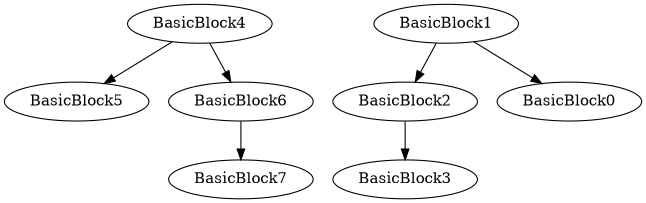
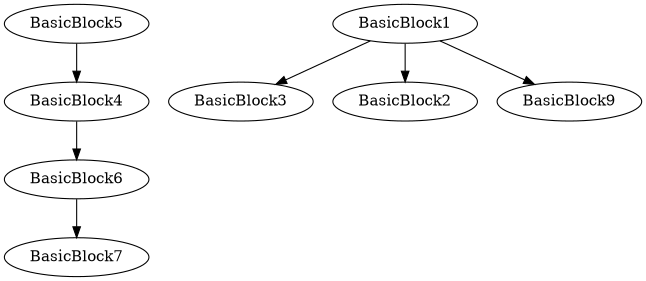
edge "BasicBlock4" -> "BasicBlock5": reversed
node "BasicBlock0": label "BasicBlock0" -> "BasicBlock9"
edge "BasicBlock2" -> "BasicBlock3": now "BasicBlock1" -> "BasicBlock3"
